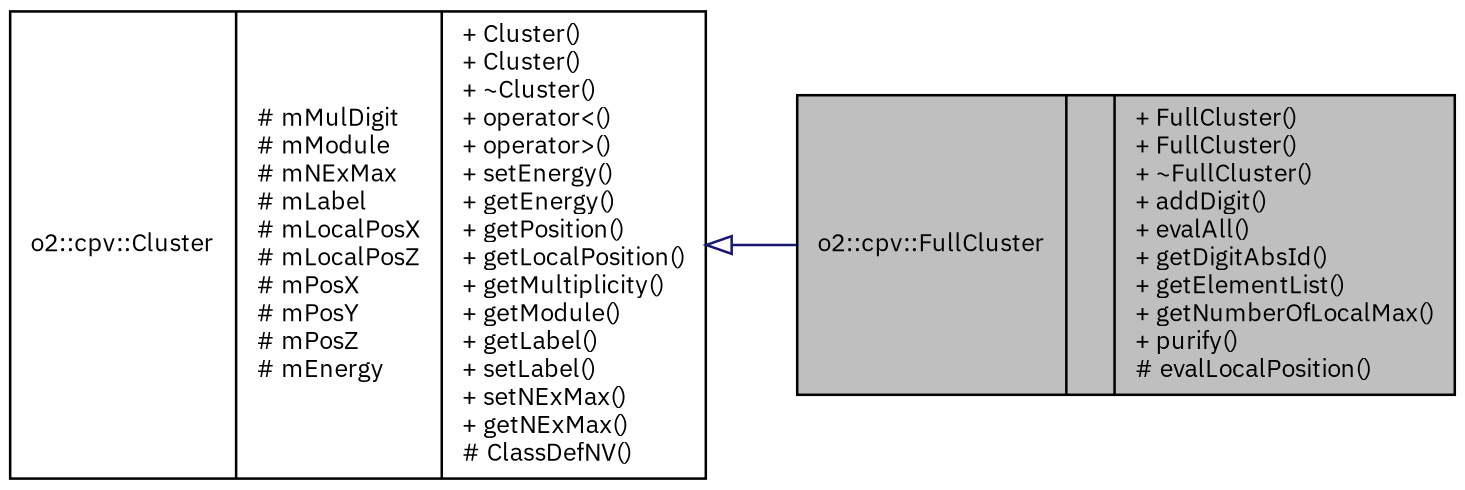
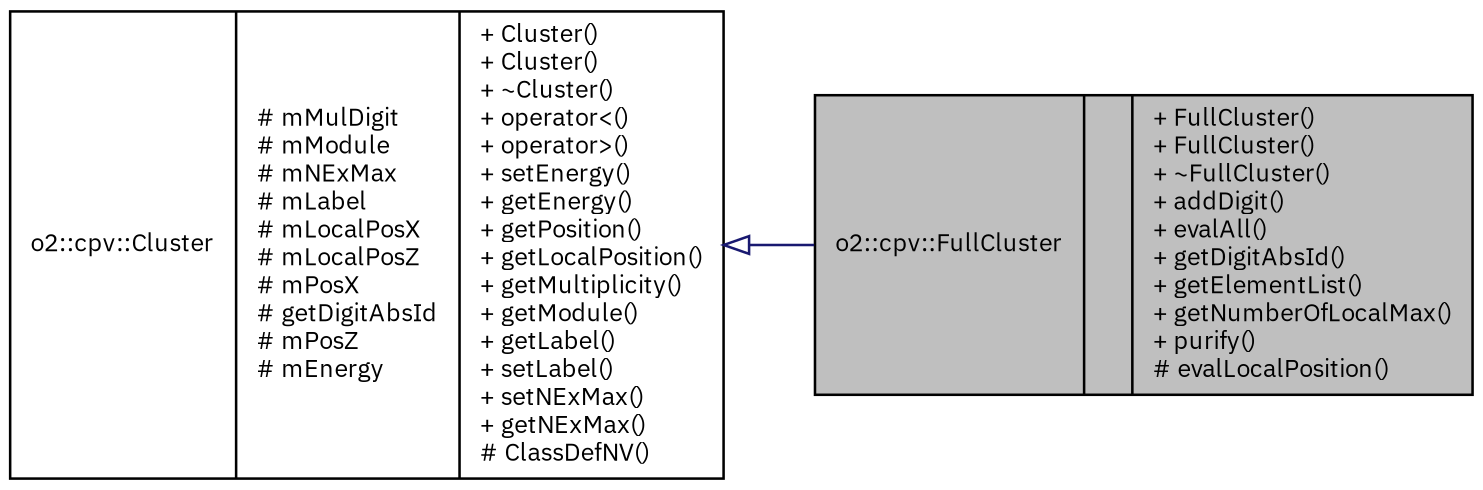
node "o2::cpv::Cluster": text "# mPosY" -> "# getDigitAbsId"
